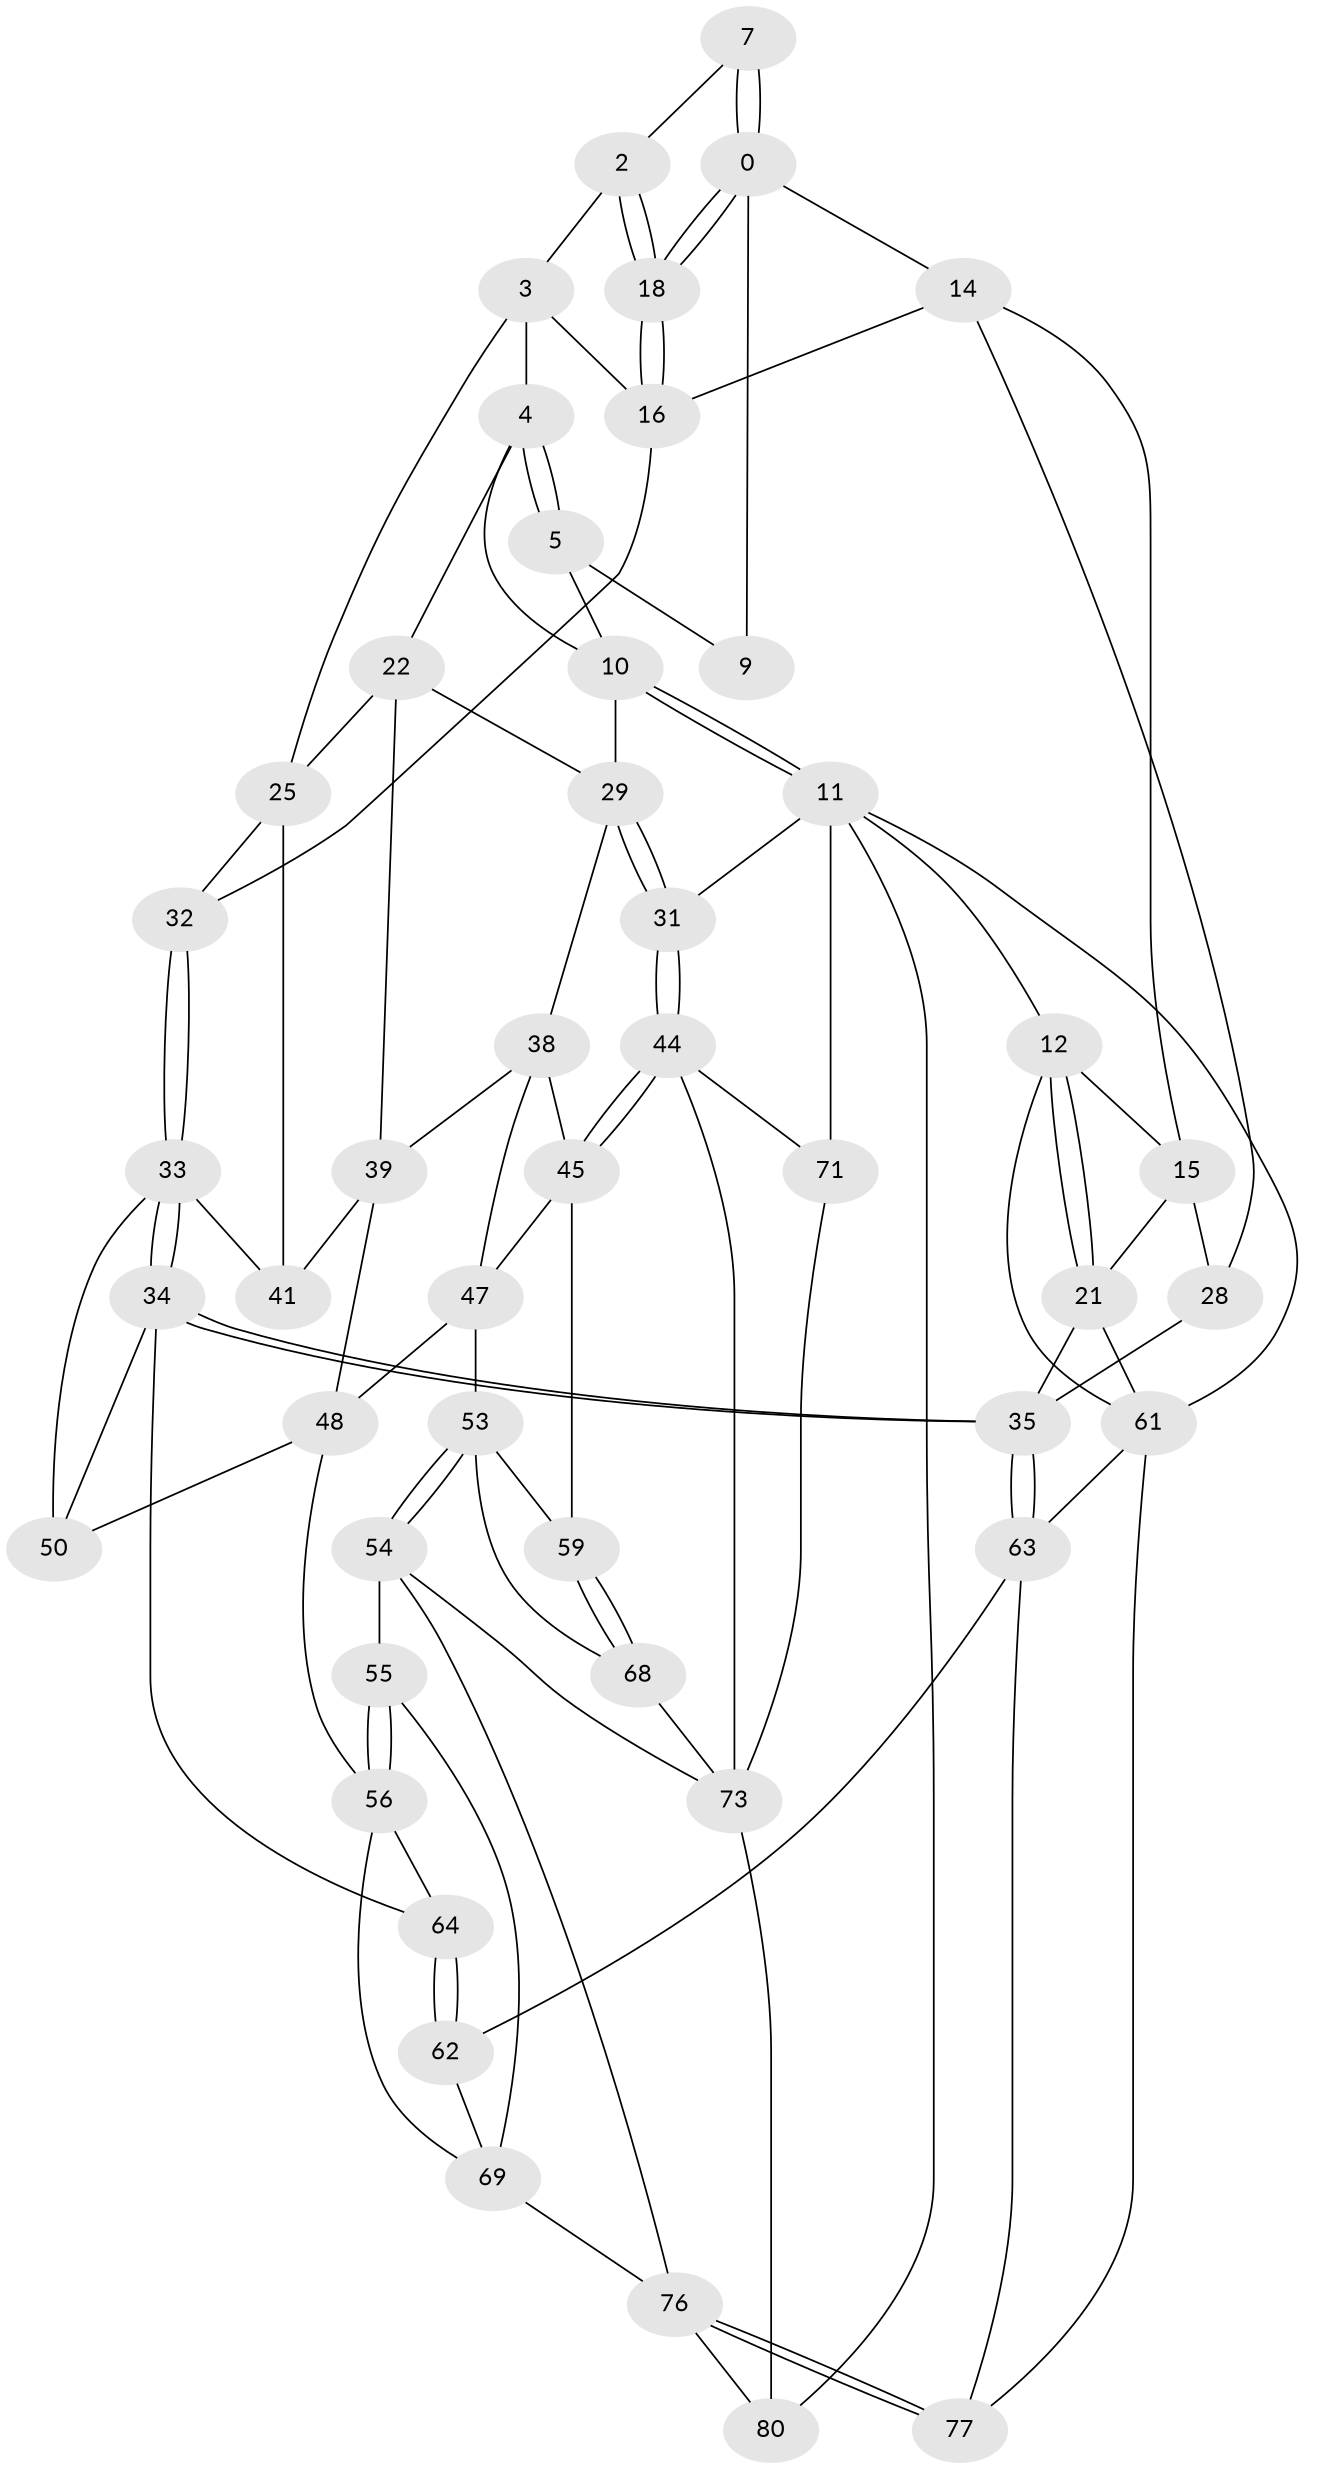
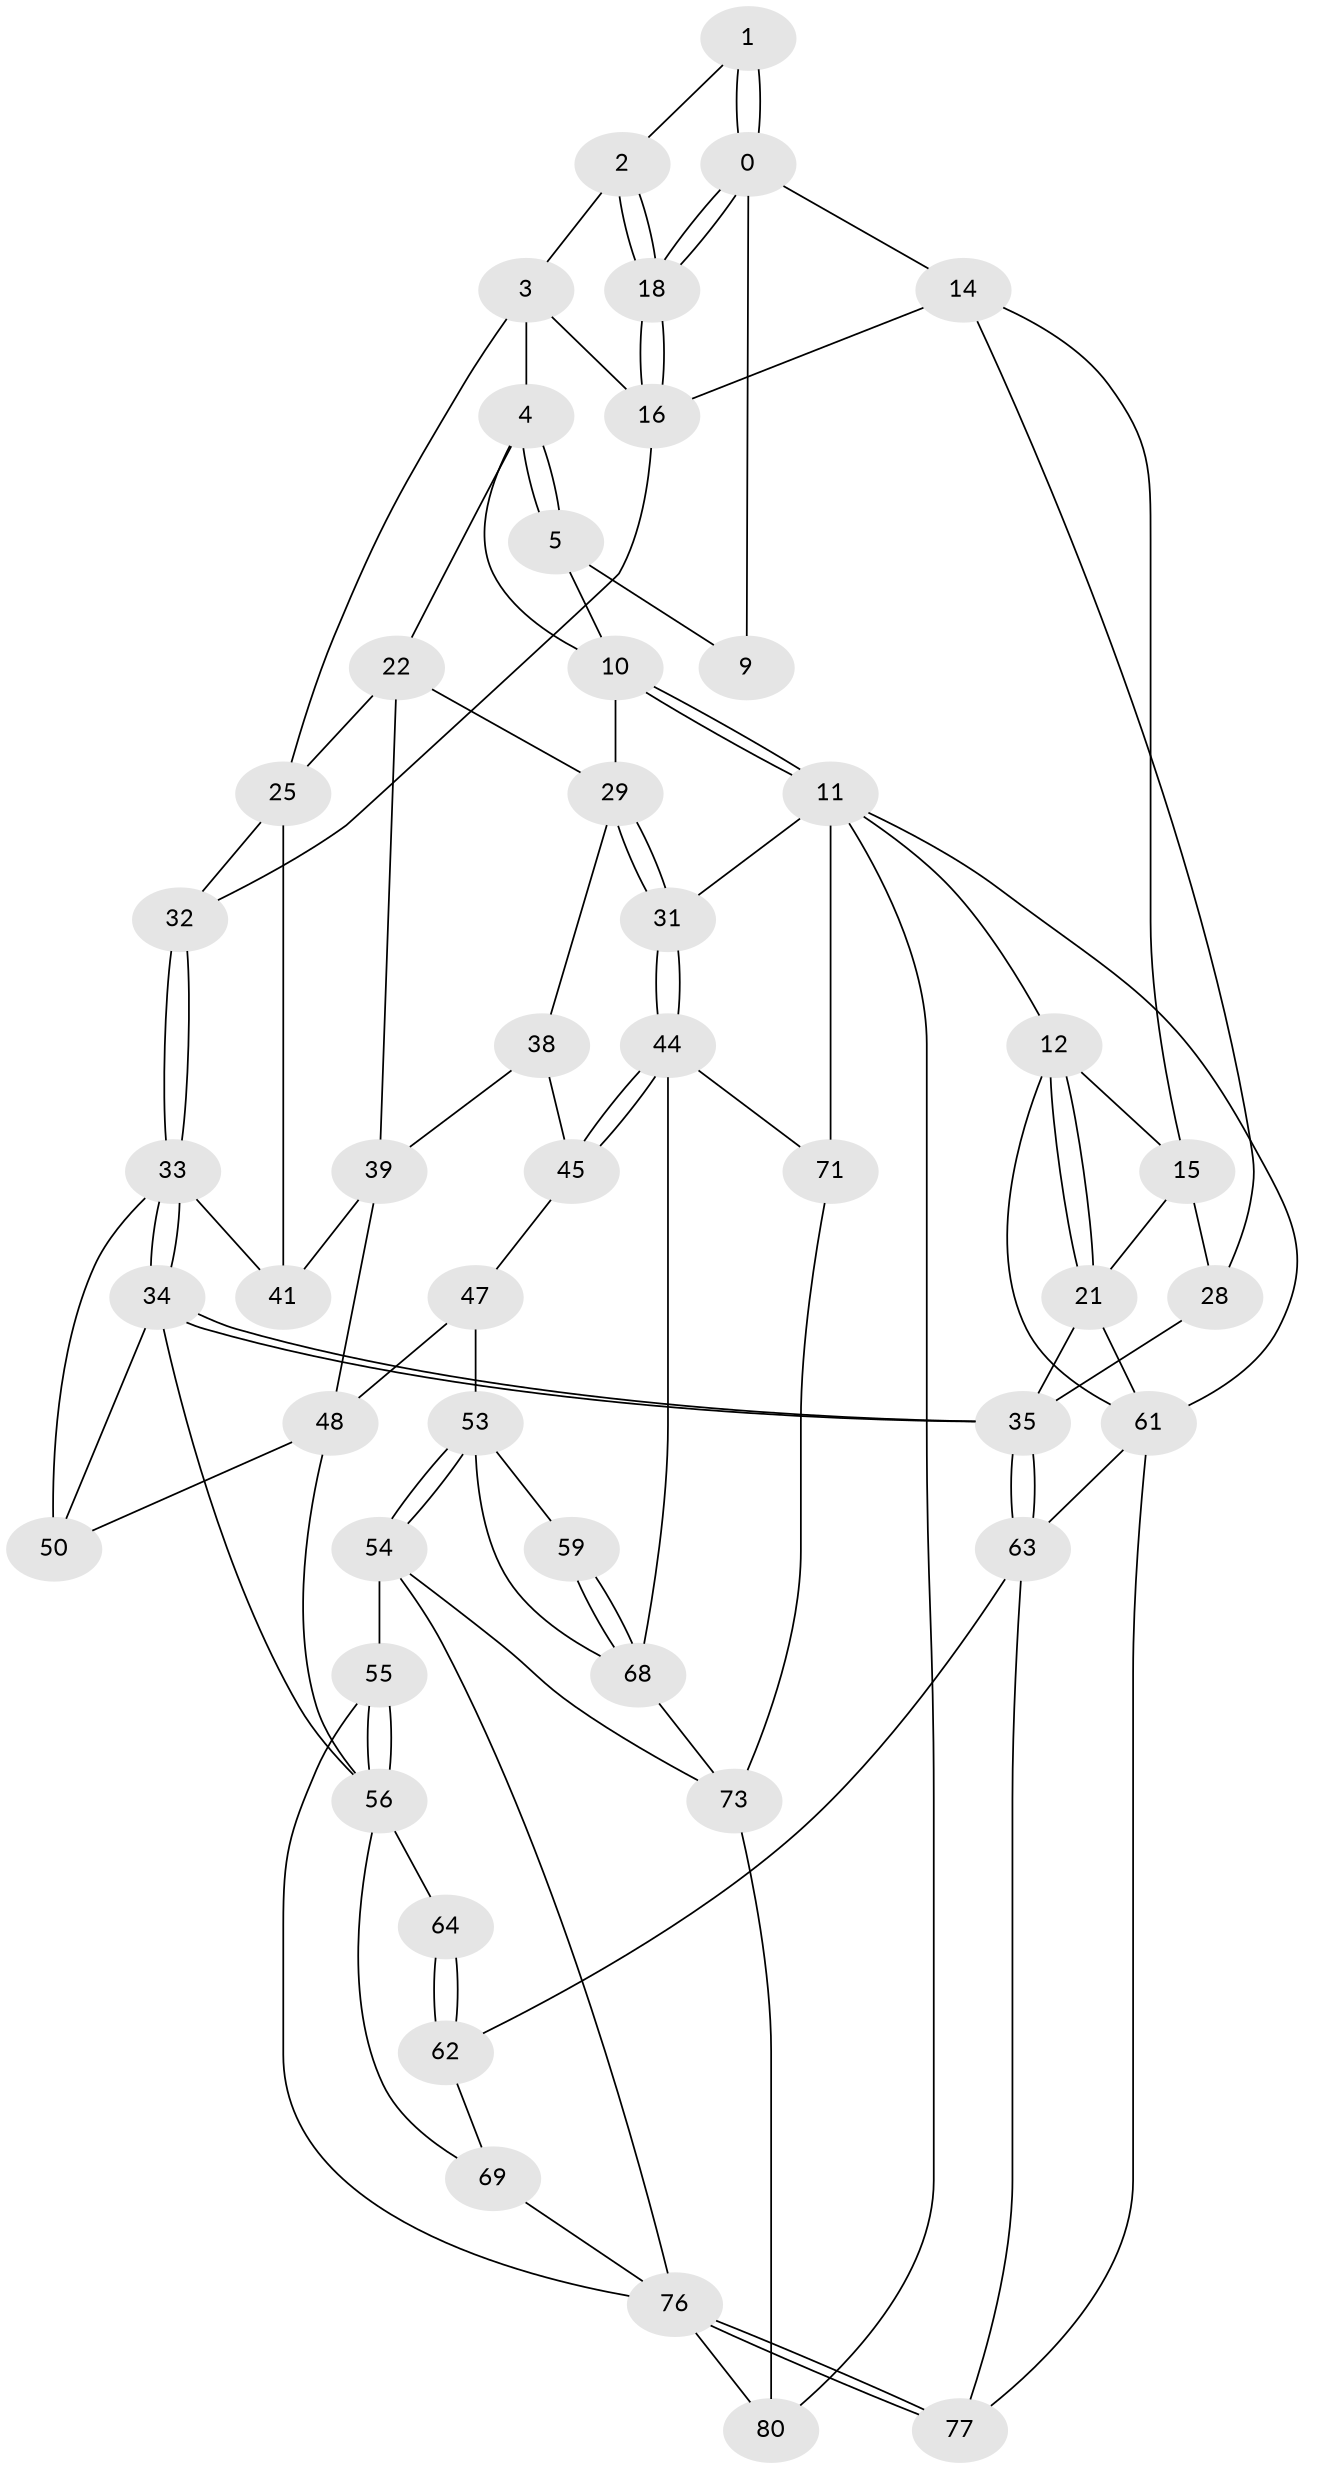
node "7": label "7" -> "1"
edge "38" -- "47": removed
edge "45" -- "59": removed
edge "44" -- "73": now "44" -- "68"
edge "34" -- "64": now "34" -- "56"
edge "55" -- "69": now "55" -- "76"
